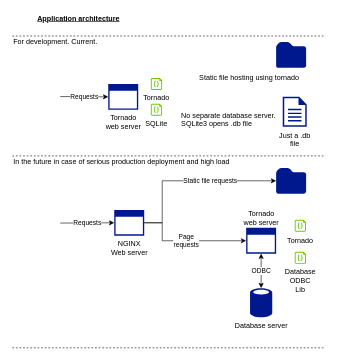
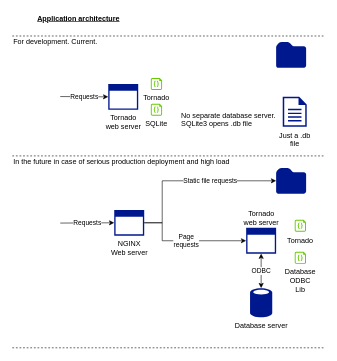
node "Static file hosting using tornado": removed
